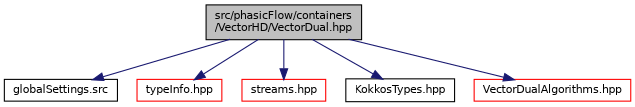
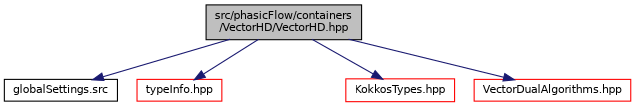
node "src/phasicFlow/containers /VectorHD/VectorDual.hpp": label "src/phasicFlow/containers /VectorHD/VectorDual.hpp" -> "src/phasicFlow/containers /VectorHD/VectorHD.hpp"
node "streams.hpp": removed
node "KokkosTypes.hpp": color black -> red
